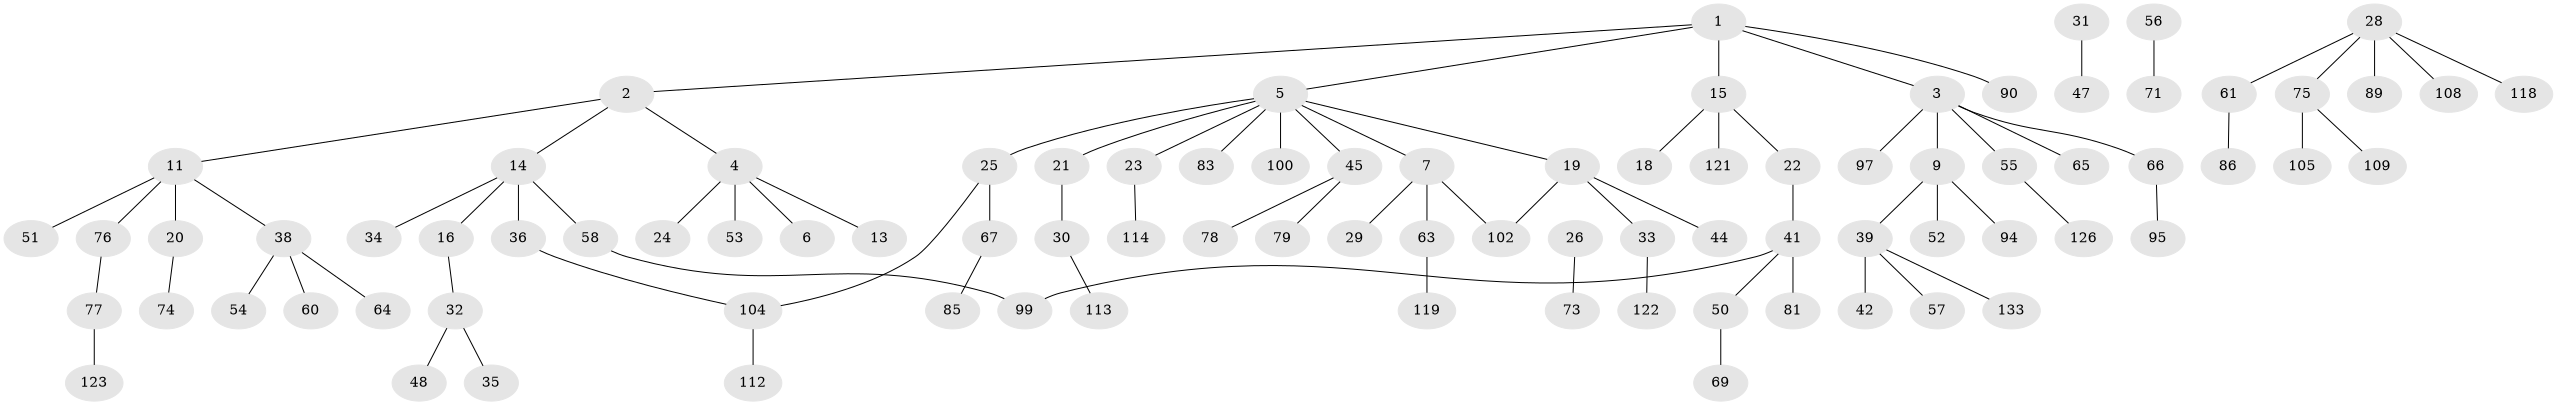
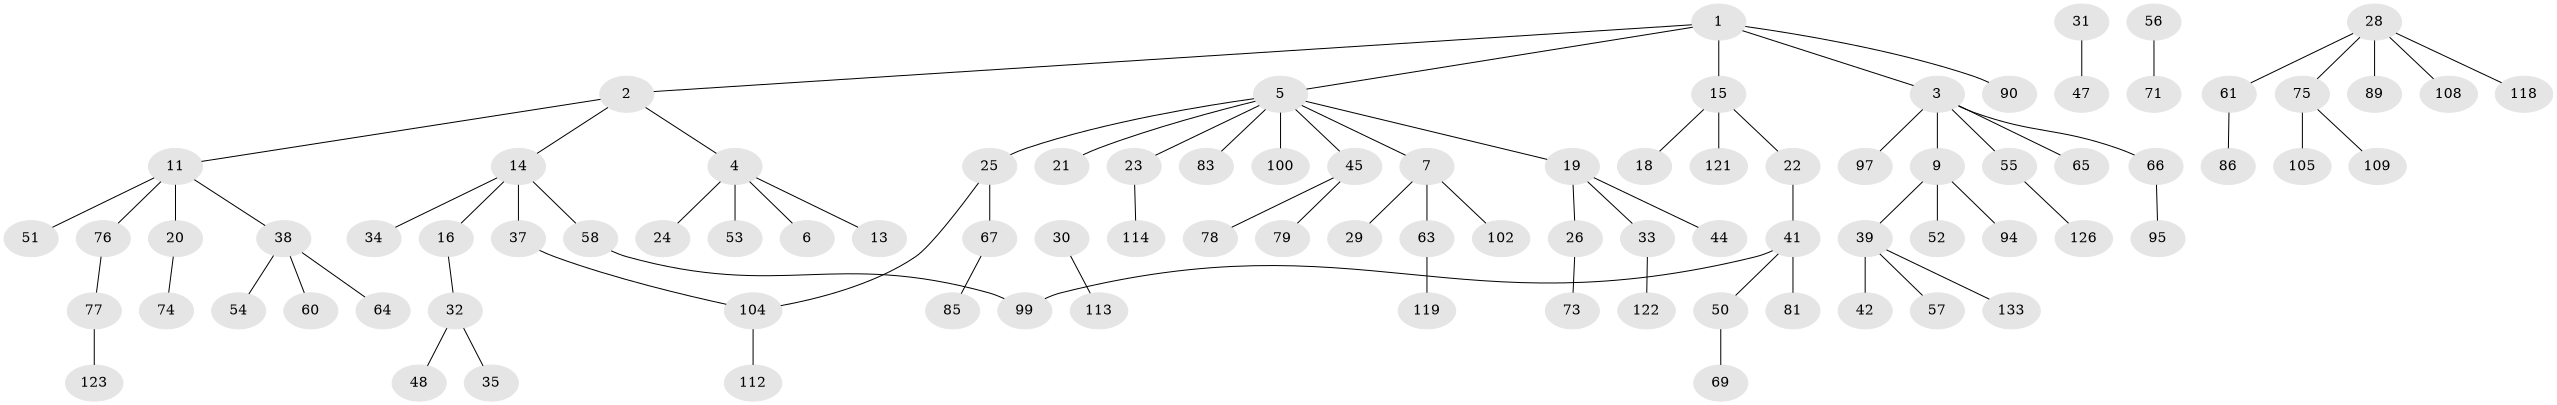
edge "21" -- "30": removed
edge "19" -- "102": now "19" -- "26"
node "36": label "36" -> "37"
